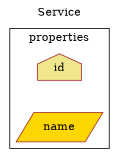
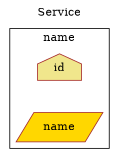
cluster "properties": label "properties" -> "name"
